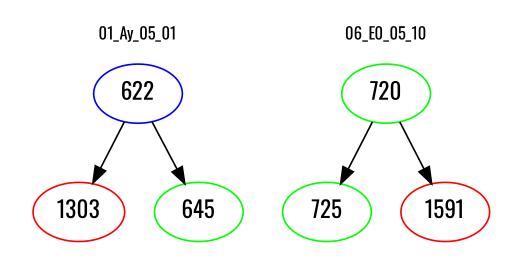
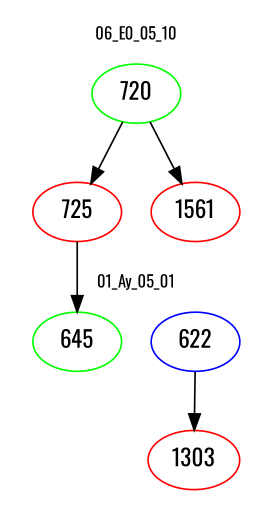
edge "622" -> "645": now "725" -> "645"
node "725": color green -> red
node "1591": label "1591" -> "1561"
